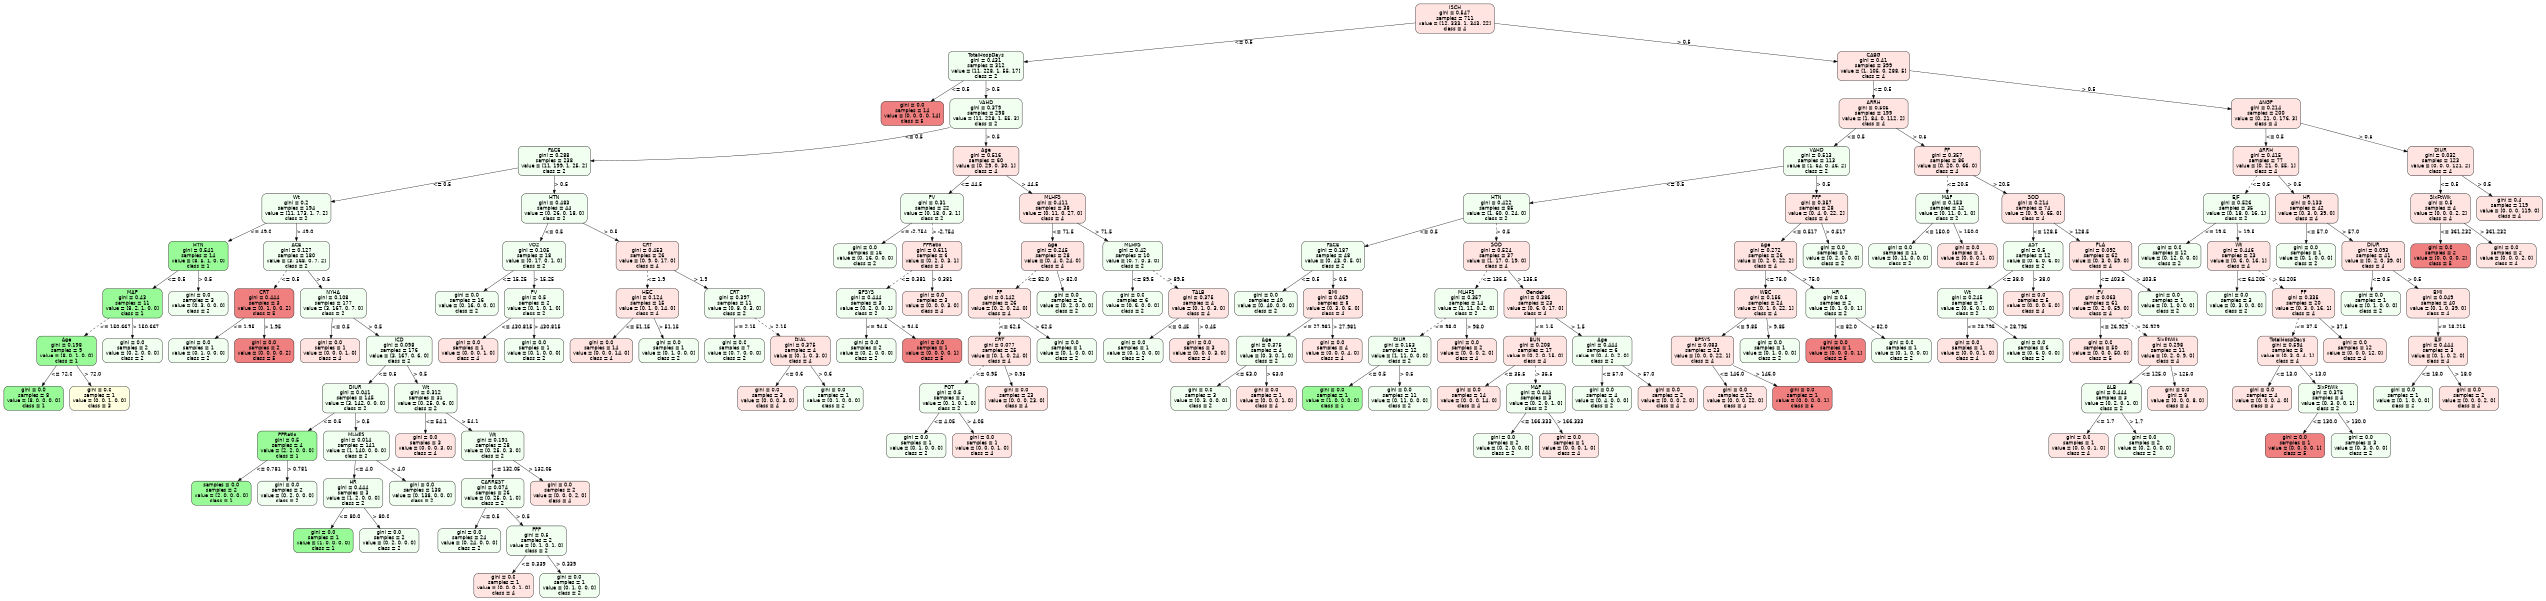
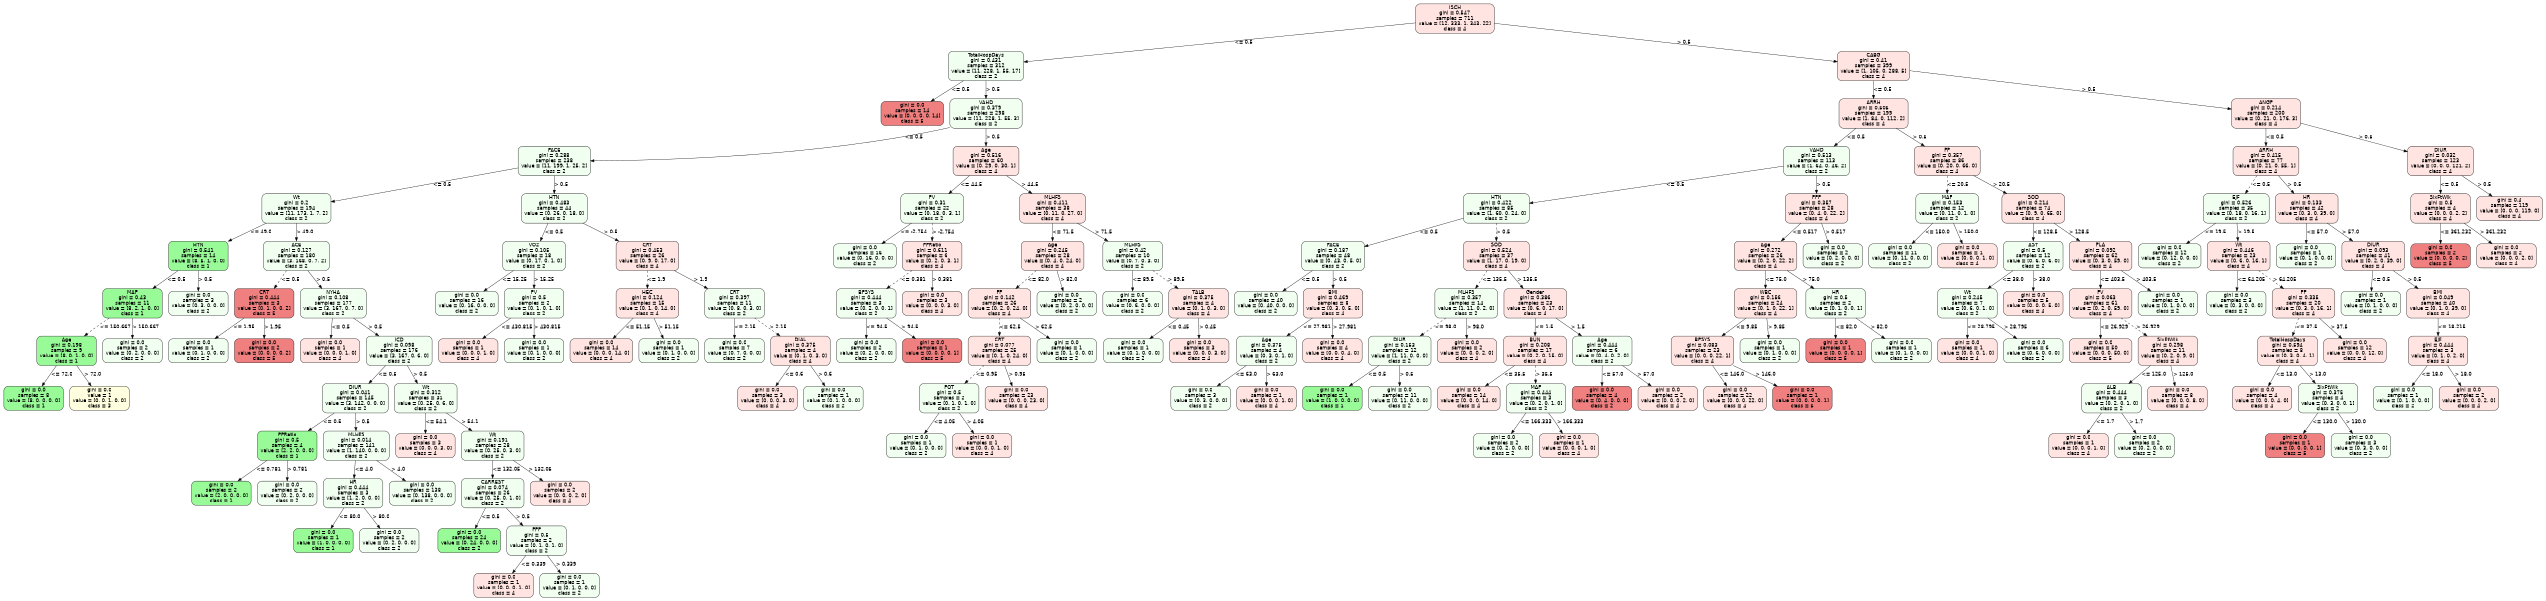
node "gini = 0.0 samples = 1 value = [0, 0, 1, 0, 0] class = 3": label "gini = 0.0 samples = 1 value = [0, 0, 1, 0, 0] class = 3" -> "gini = 0.0 value = 1 value = [0, 0, 1, 0, 0] class = 3"
node "gini = 0.0 samples = 4 value = [0, 4, 0, 0, 0] class = 2": fillcolor honeydew -> lightcoral
node "gini = 0.0 gini = 8 value = [0, 0, 0, 8, 0] class = 4": label "gini = 0.0 gini = 8 value = [0, 0, 0, 8, 0] class = 4" -> "gini = 0.0 samples = 8 value = [0, 0, 0, 8, 0] class = 4"
node "samples = 0.0 samples = 2 value = [2, 0, 0, 0, 0] class = 1": label "samples = 0.0 samples = 2 value = [2, 0, 0, 0, 0] class = 1" -> "gini = 0.0 samples = 2 value = [2, 0, 0, 0, 0] class = 1"
node "gini = 0.0 samples = 24 value = [0, 24, 0, 0, 0] class = 2": fillcolor honeydew -> palegreen
